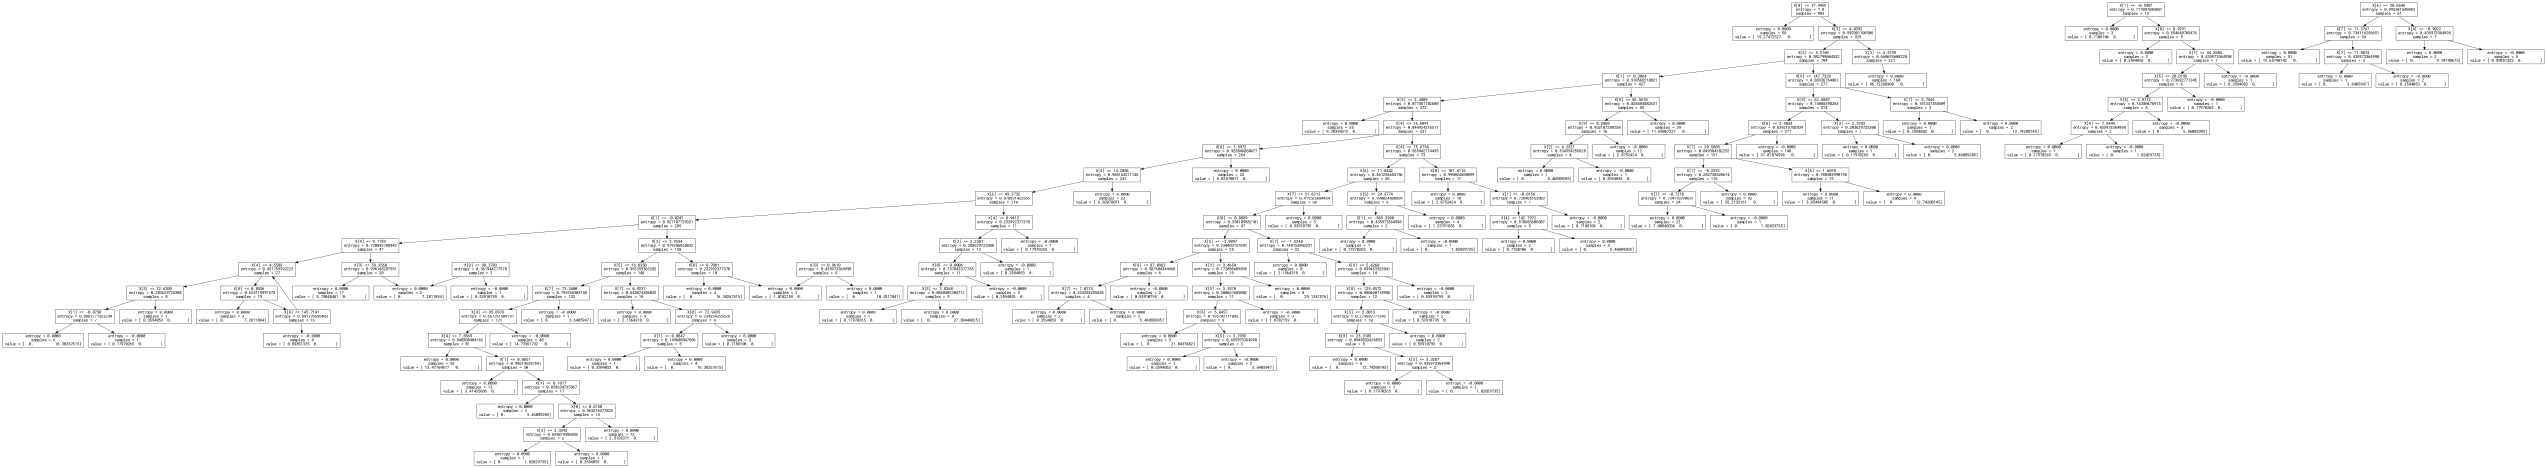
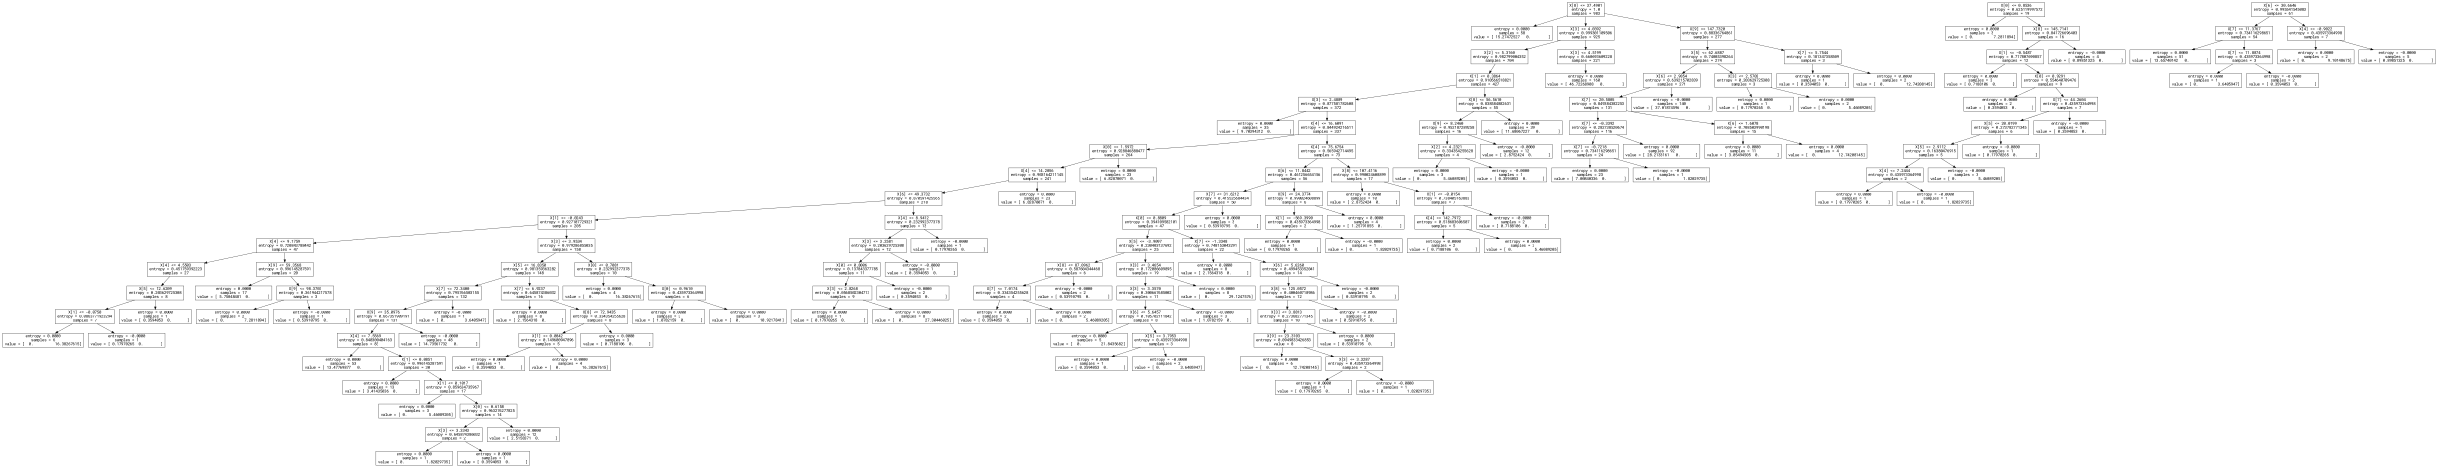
edge "X[2] <= 5.3160 entropy = 0.982799004352 samples = 704" -> "X[9] <= 147.7320 entropy = 0.88336764861 samples = 277": now "X[8] <= 37.4901 entropy = 1.0 samples = 983" -> "X[9] <= 147.7320 entropy = 0.88336764861 samples = 277"
node "X[5] <= 20.0199 entropy = 0.273682771345 samples = 6": label "X[5] <= 20.0199 entropy = 0.273682771345 samples = 6" -> "X[5] <= 20.0199 entropy = 0.273782771345 samples = 6"
edge "X[4] <= 4.5503 entropy = 0.451759392223 samples = 27" -> "X[0] <= 0.8536 entropy = 0.625119997572 samples = 19": removed
edge "X[9] <= 59.3568 entropy = 0.996145287591 samples = 20" -> "entropy = 0.0000 samples = 2 value = [ 0.         7.2811894]": now "X[9] <= 59.3568 entropy = 0.996145287591 samples = 20" -> "X[9] <= 98.3703 entropy = 0.361944217578 samples = 3"
edge "X[0] <= 0.7081 entropy = 0.232992377378 samples = 10" -> "entropy = 0.0000 samples = 3 value = [ 1.0782159  0.       ]": now "X[0] <= 0.7081 entropy = 0.232992377378 samples = 10" -> "X[0] <= 0.9610 entropy = 0.435973364998 samples = 6"
edge "X[8] <= 145.7141 entropy = 0.841726696403 samples = 16" -> "X[4] <= 4.5503 entropy = 0.451759392223 samples = 27": now "X[8] <= 145.7141 entropy = 0.841726696403 samples = 16" -> "X[1] <= -0.5487 entropy = 0.717807690857 samples = 12"
